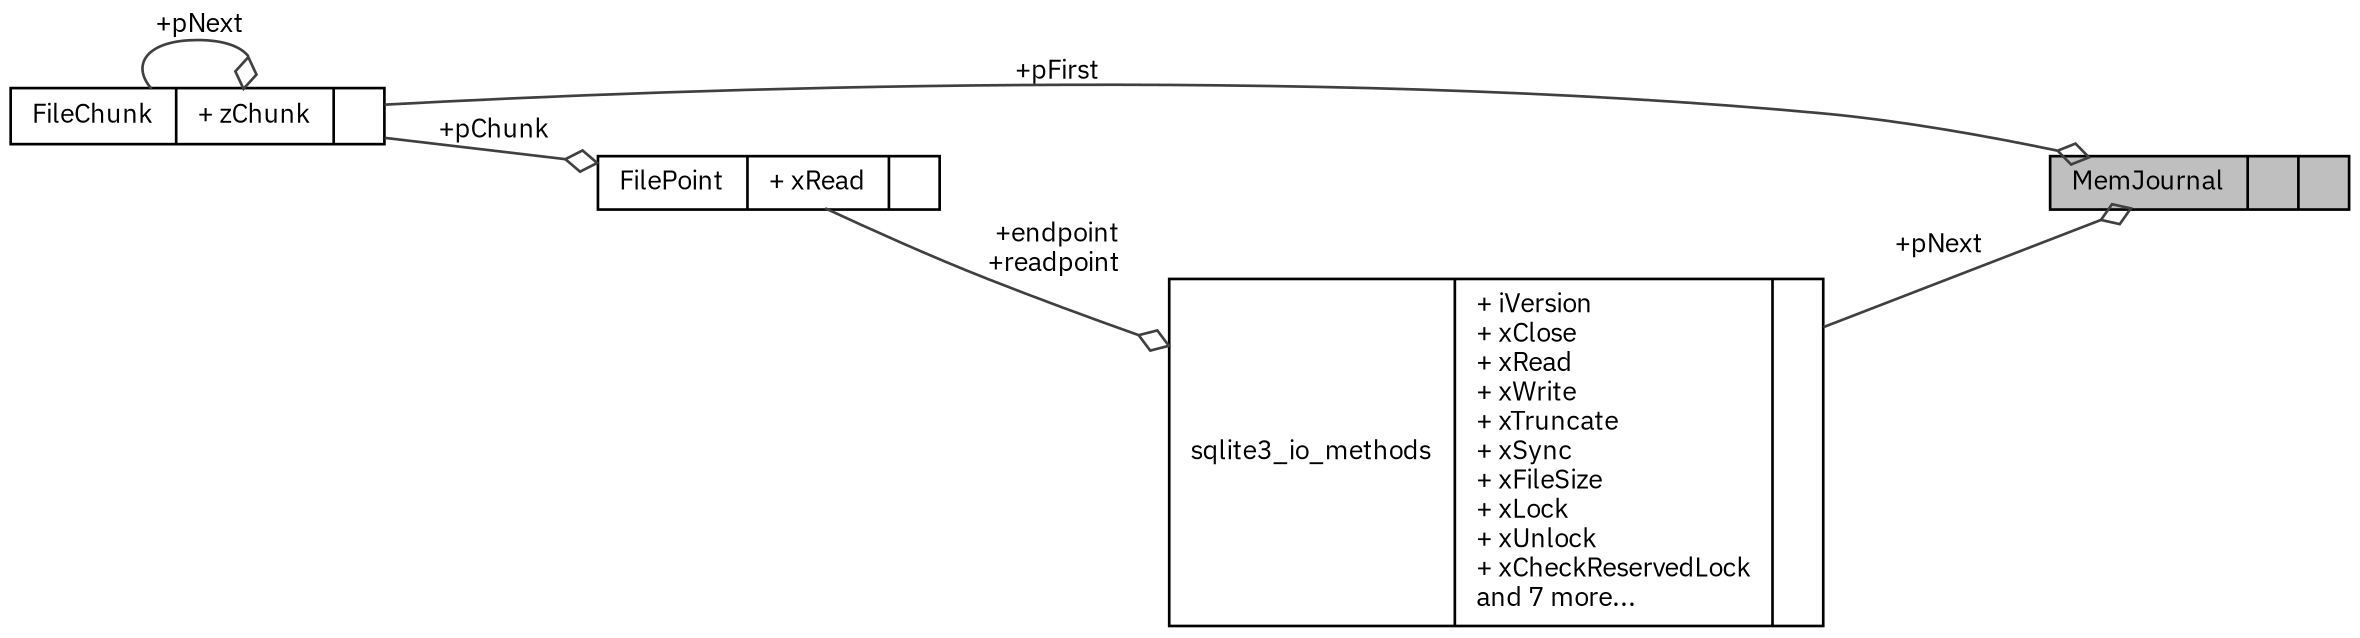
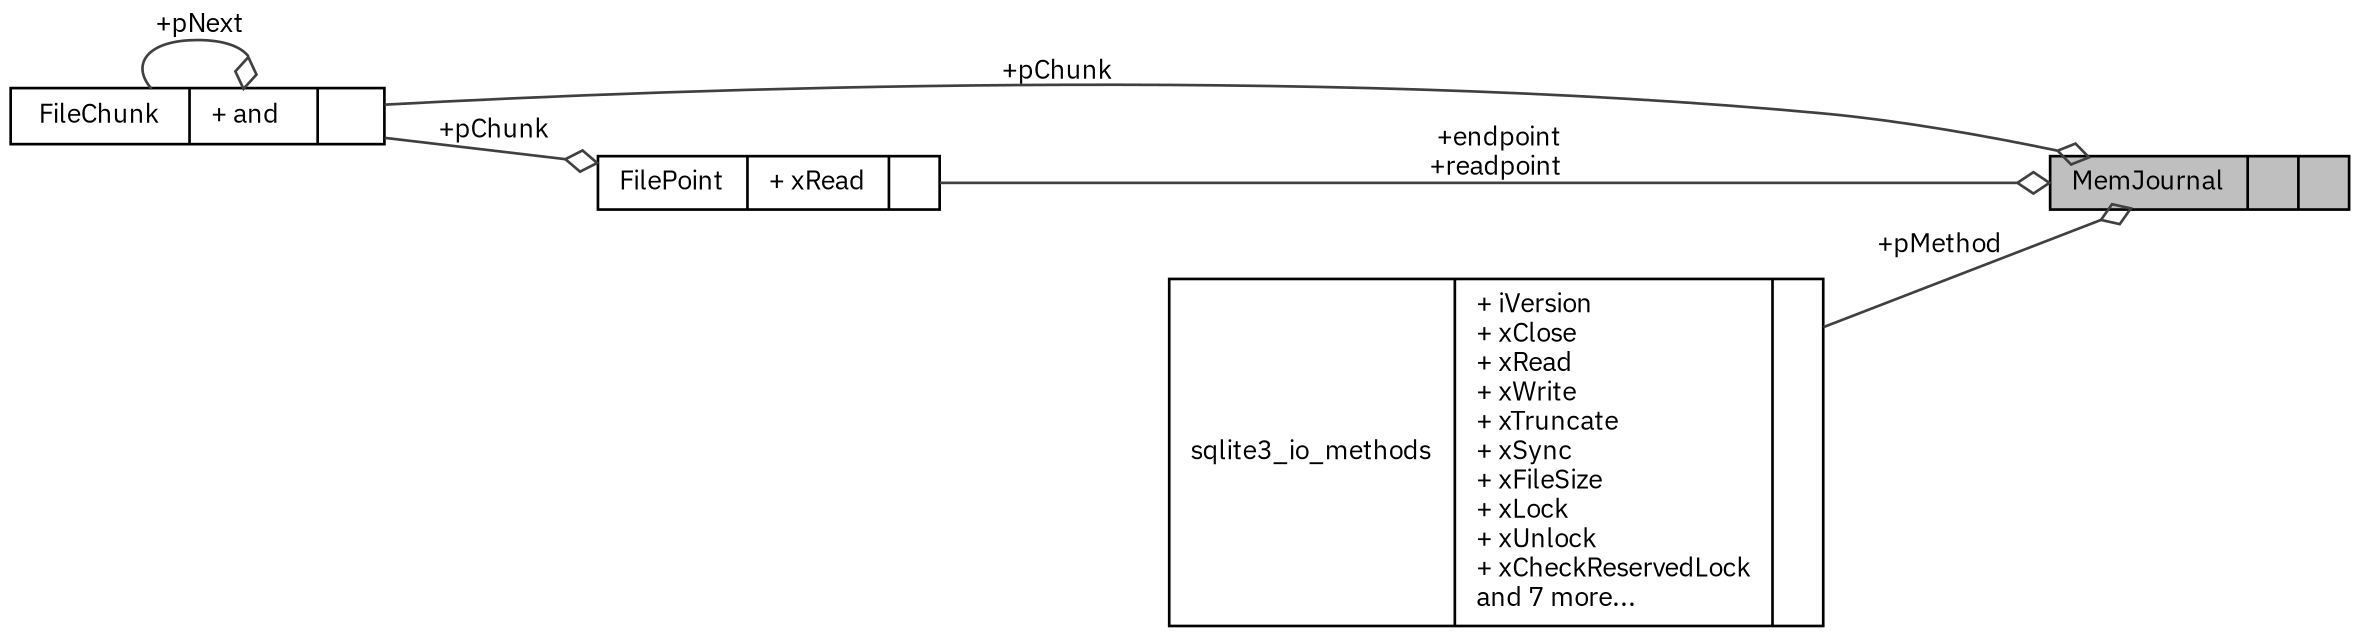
edge "FileChunk" -> "MemJournal": label " +pFirst" -> " +pChunk"
node "FileChunk": text "+ zChunk" -> "+ and"
edge "sqlite3_io_methods" -> "MemJournal": label " +pNext" -> " +pMethod"
edge "FilePoint" -> "sqlite3_io_methods": now "FilePoint" -> "MemJournal"
